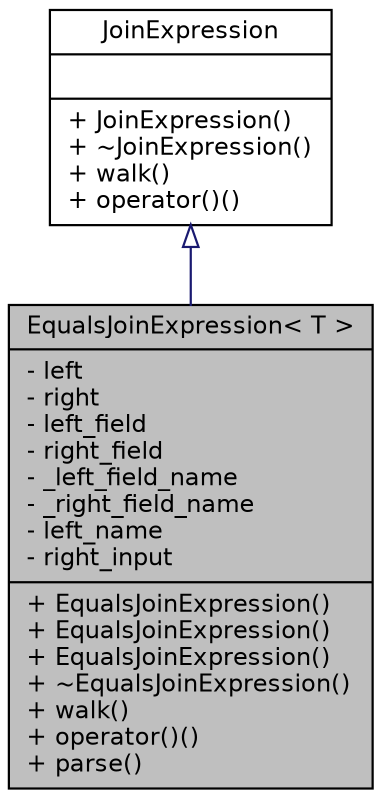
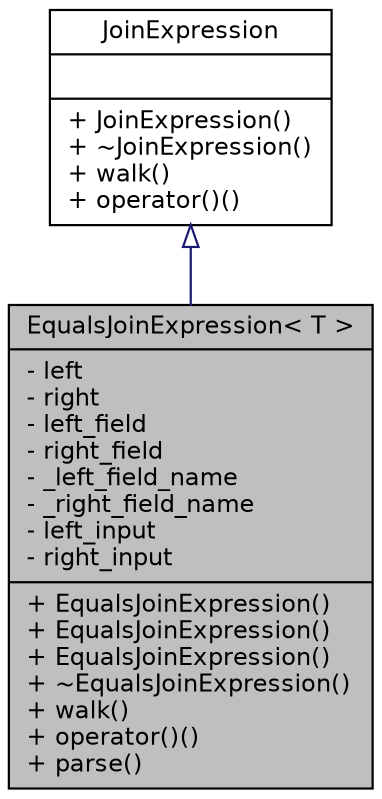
node "EqualsJoinExpression< T >": text "- left_name" -> "- left_input"
